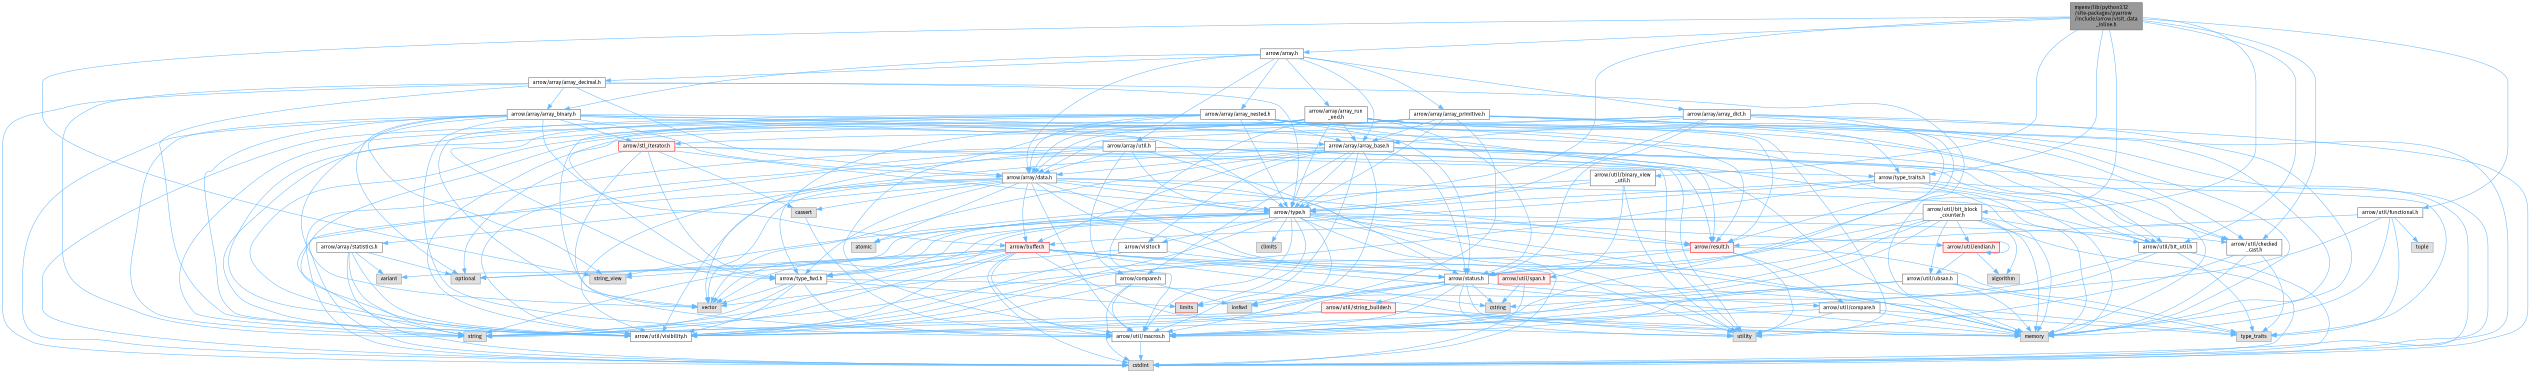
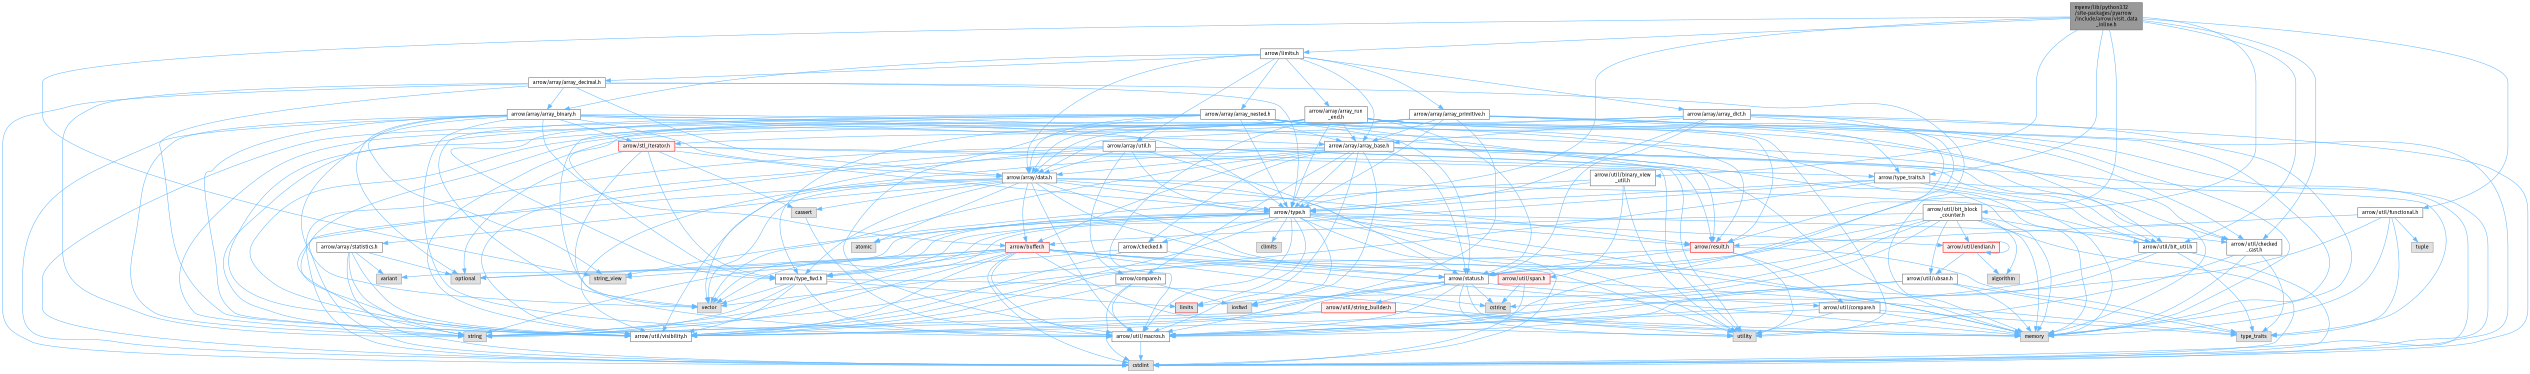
node "arrow/array.h": label "arrow/array.h" -> "arrow/limits.h"
node "arrow/visitor.h": label "arrow/visitor.h" -> "arrow/checked.h"
